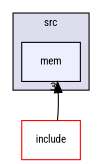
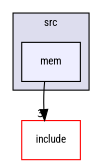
edge "include" -> "mem": reversed
